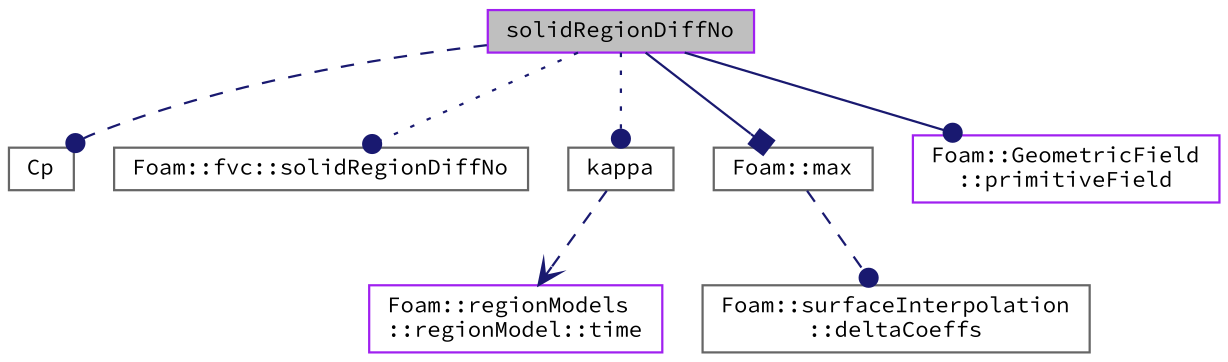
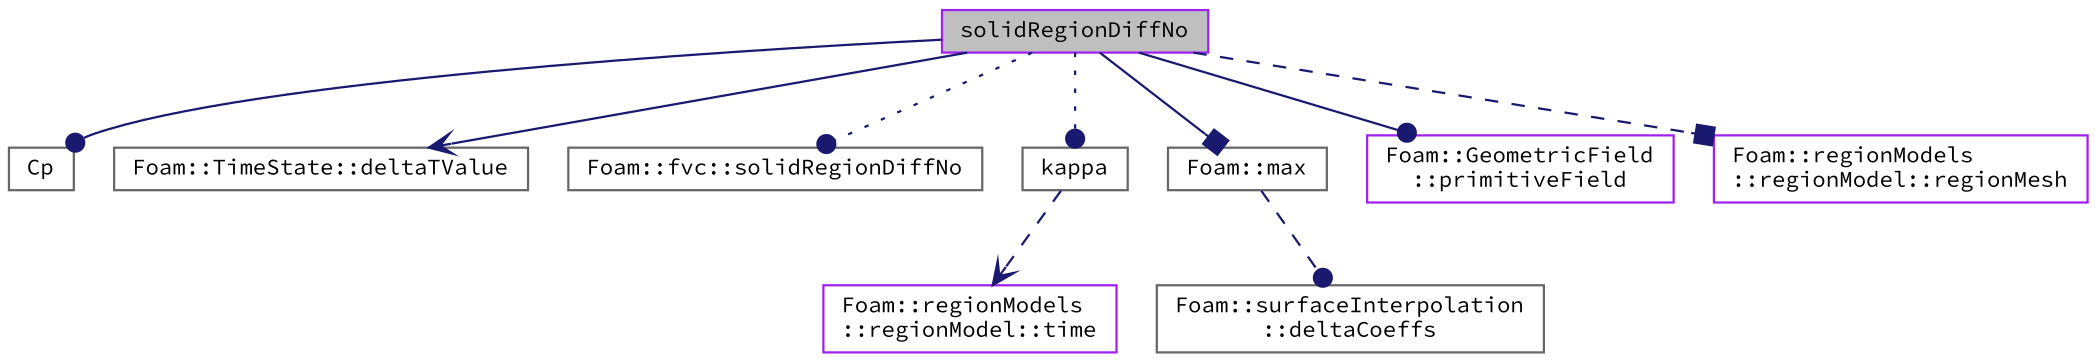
edge "solidRegionDiffNo" -> "Cp": style dashed -> solid
node "Foam::TimeState::deltaTValue": added
node "Foam::regionModels ::regionModel::regionMesh": added
